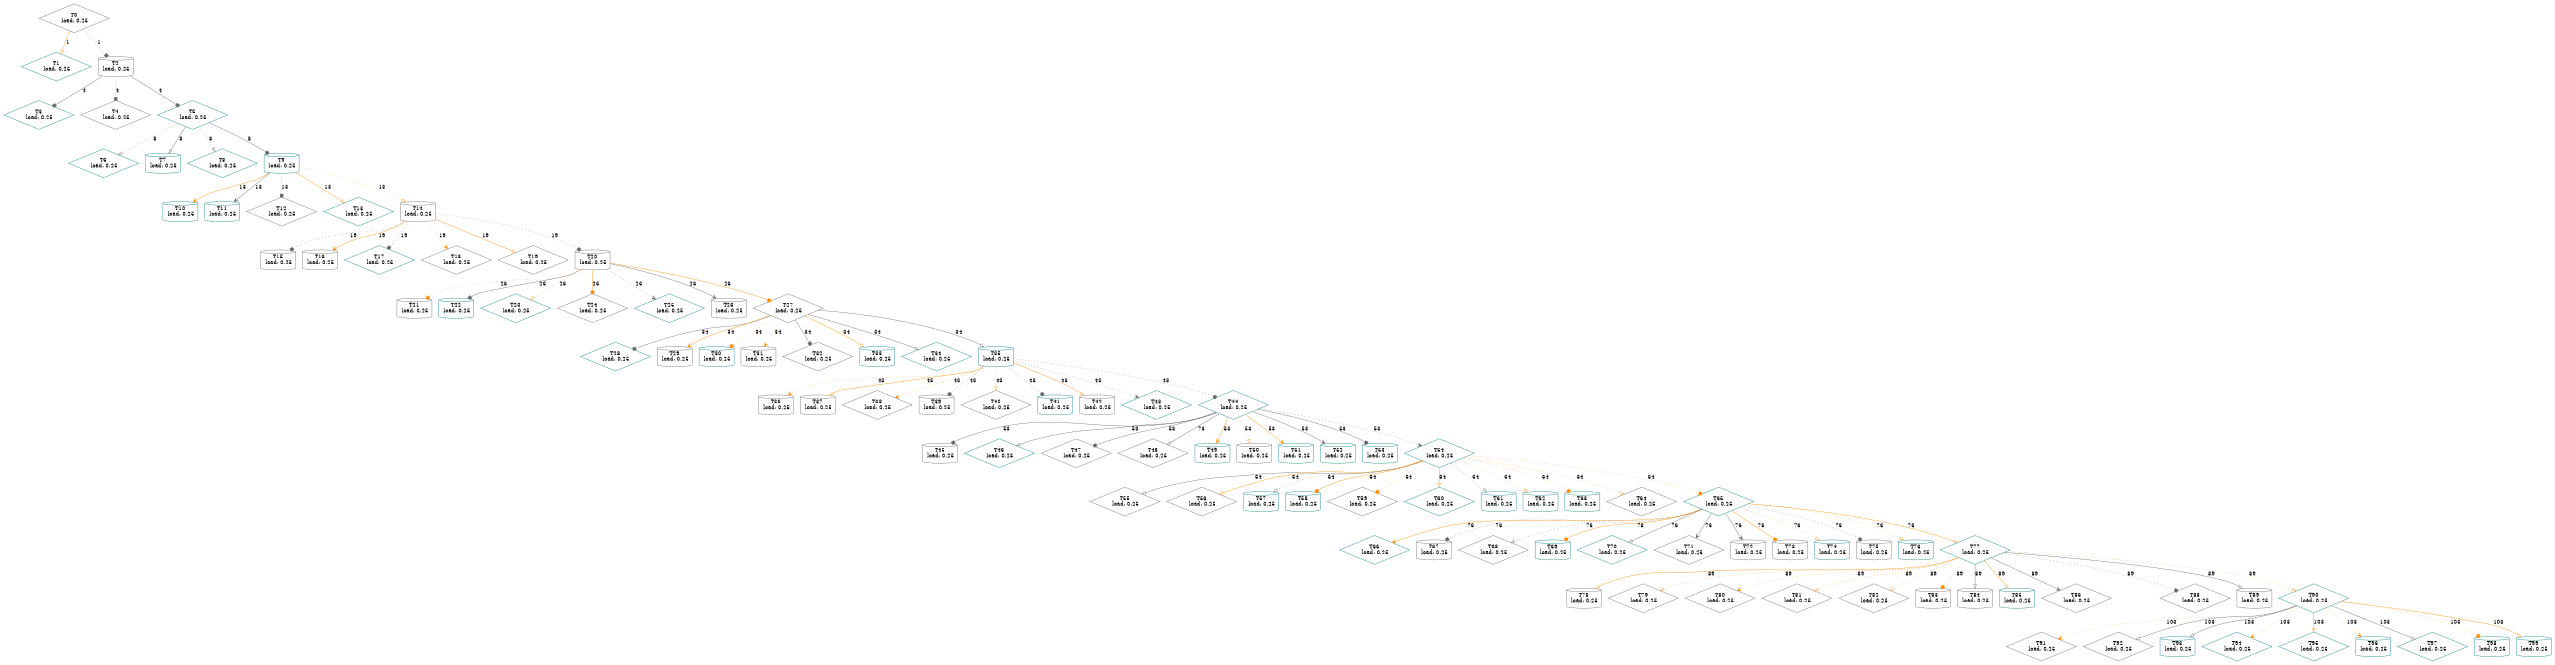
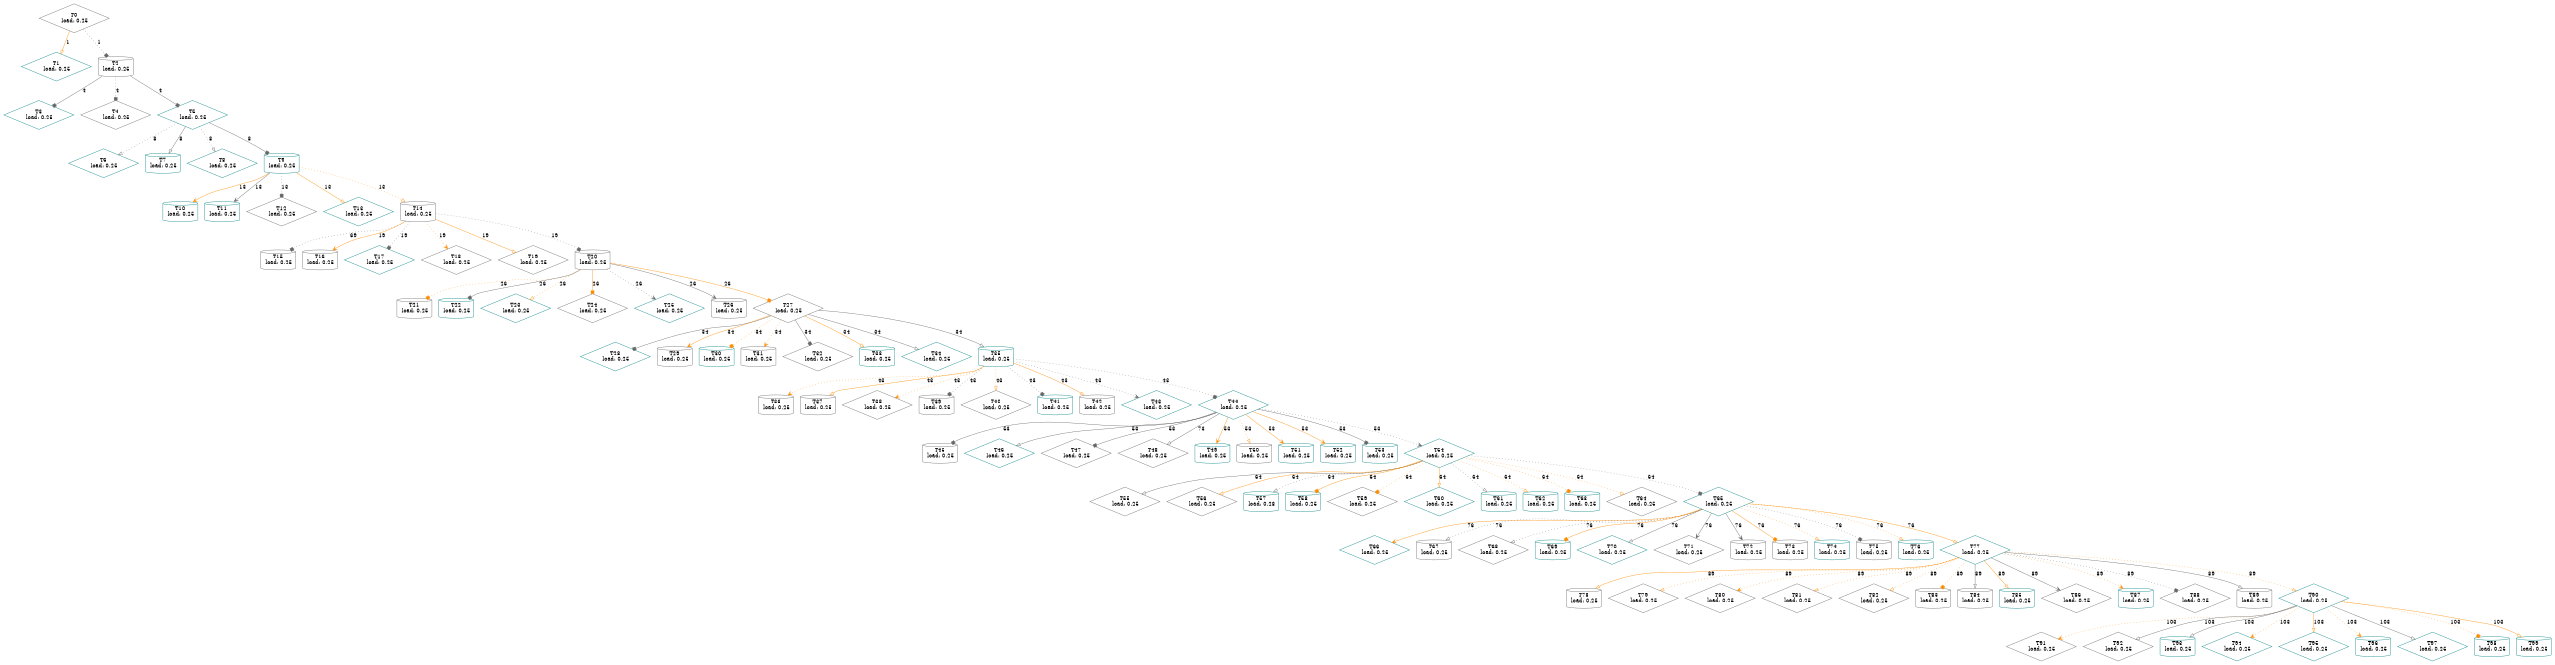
edge "T14 load: 0.25" -> "T15 load: 0.25": label "19" -> "69"
edge "T44 load: 0.25" -> "T52 load: 0.25": color gray40 -> darkorange
edge "T54 load: 0.25" -> "T65 load: 0.25": color darkorange -> gray40
node "T57 load: 0.25": label "T57 load: 0.25" -> "T57 load: 0.28"
edge "T65 load: 0.25" -> "T67 load: 0.25": arrowhead box -> onormal
node "T87 load: 0.25": added
